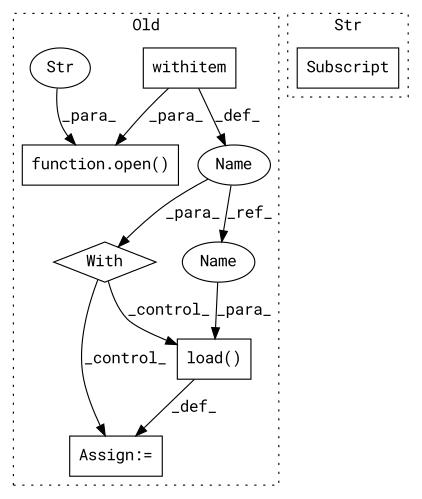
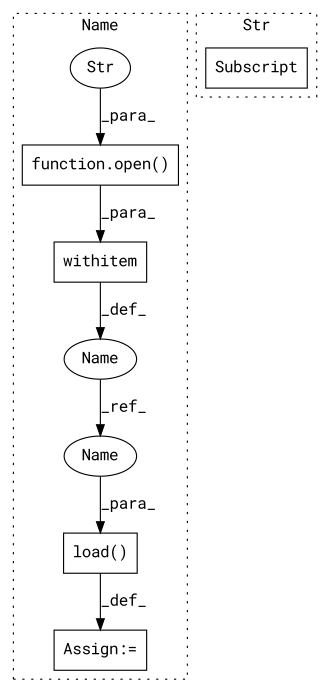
cluster "Old": label "Old" -> "Name"
edge "withitem" -> "function.open()": reversed
node "With": removed
